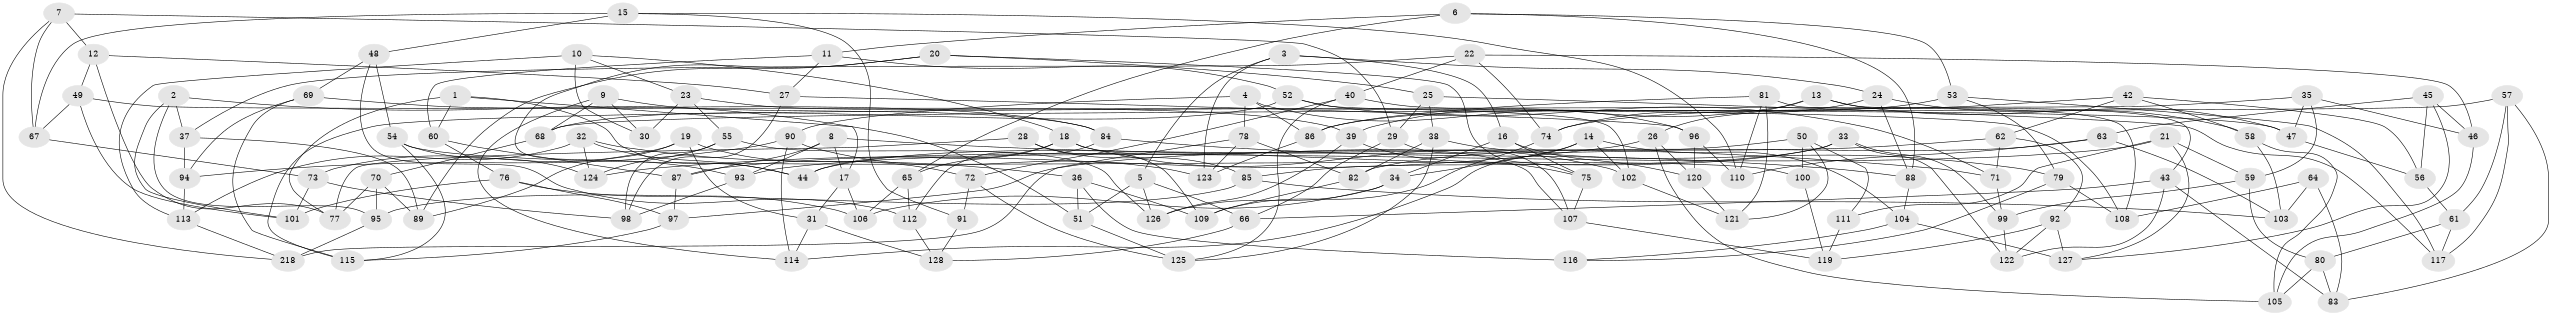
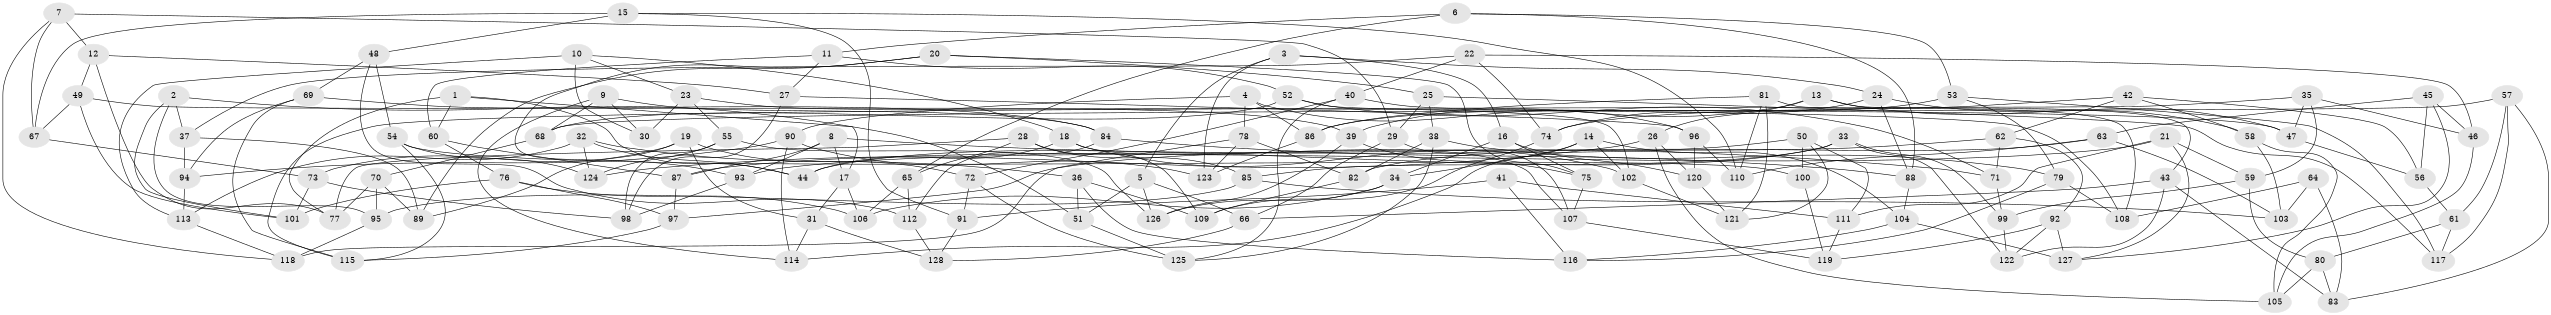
edge "18" -- "65": now "28" -- "65"
node "41": added
node "218": label "218" -> "118"
